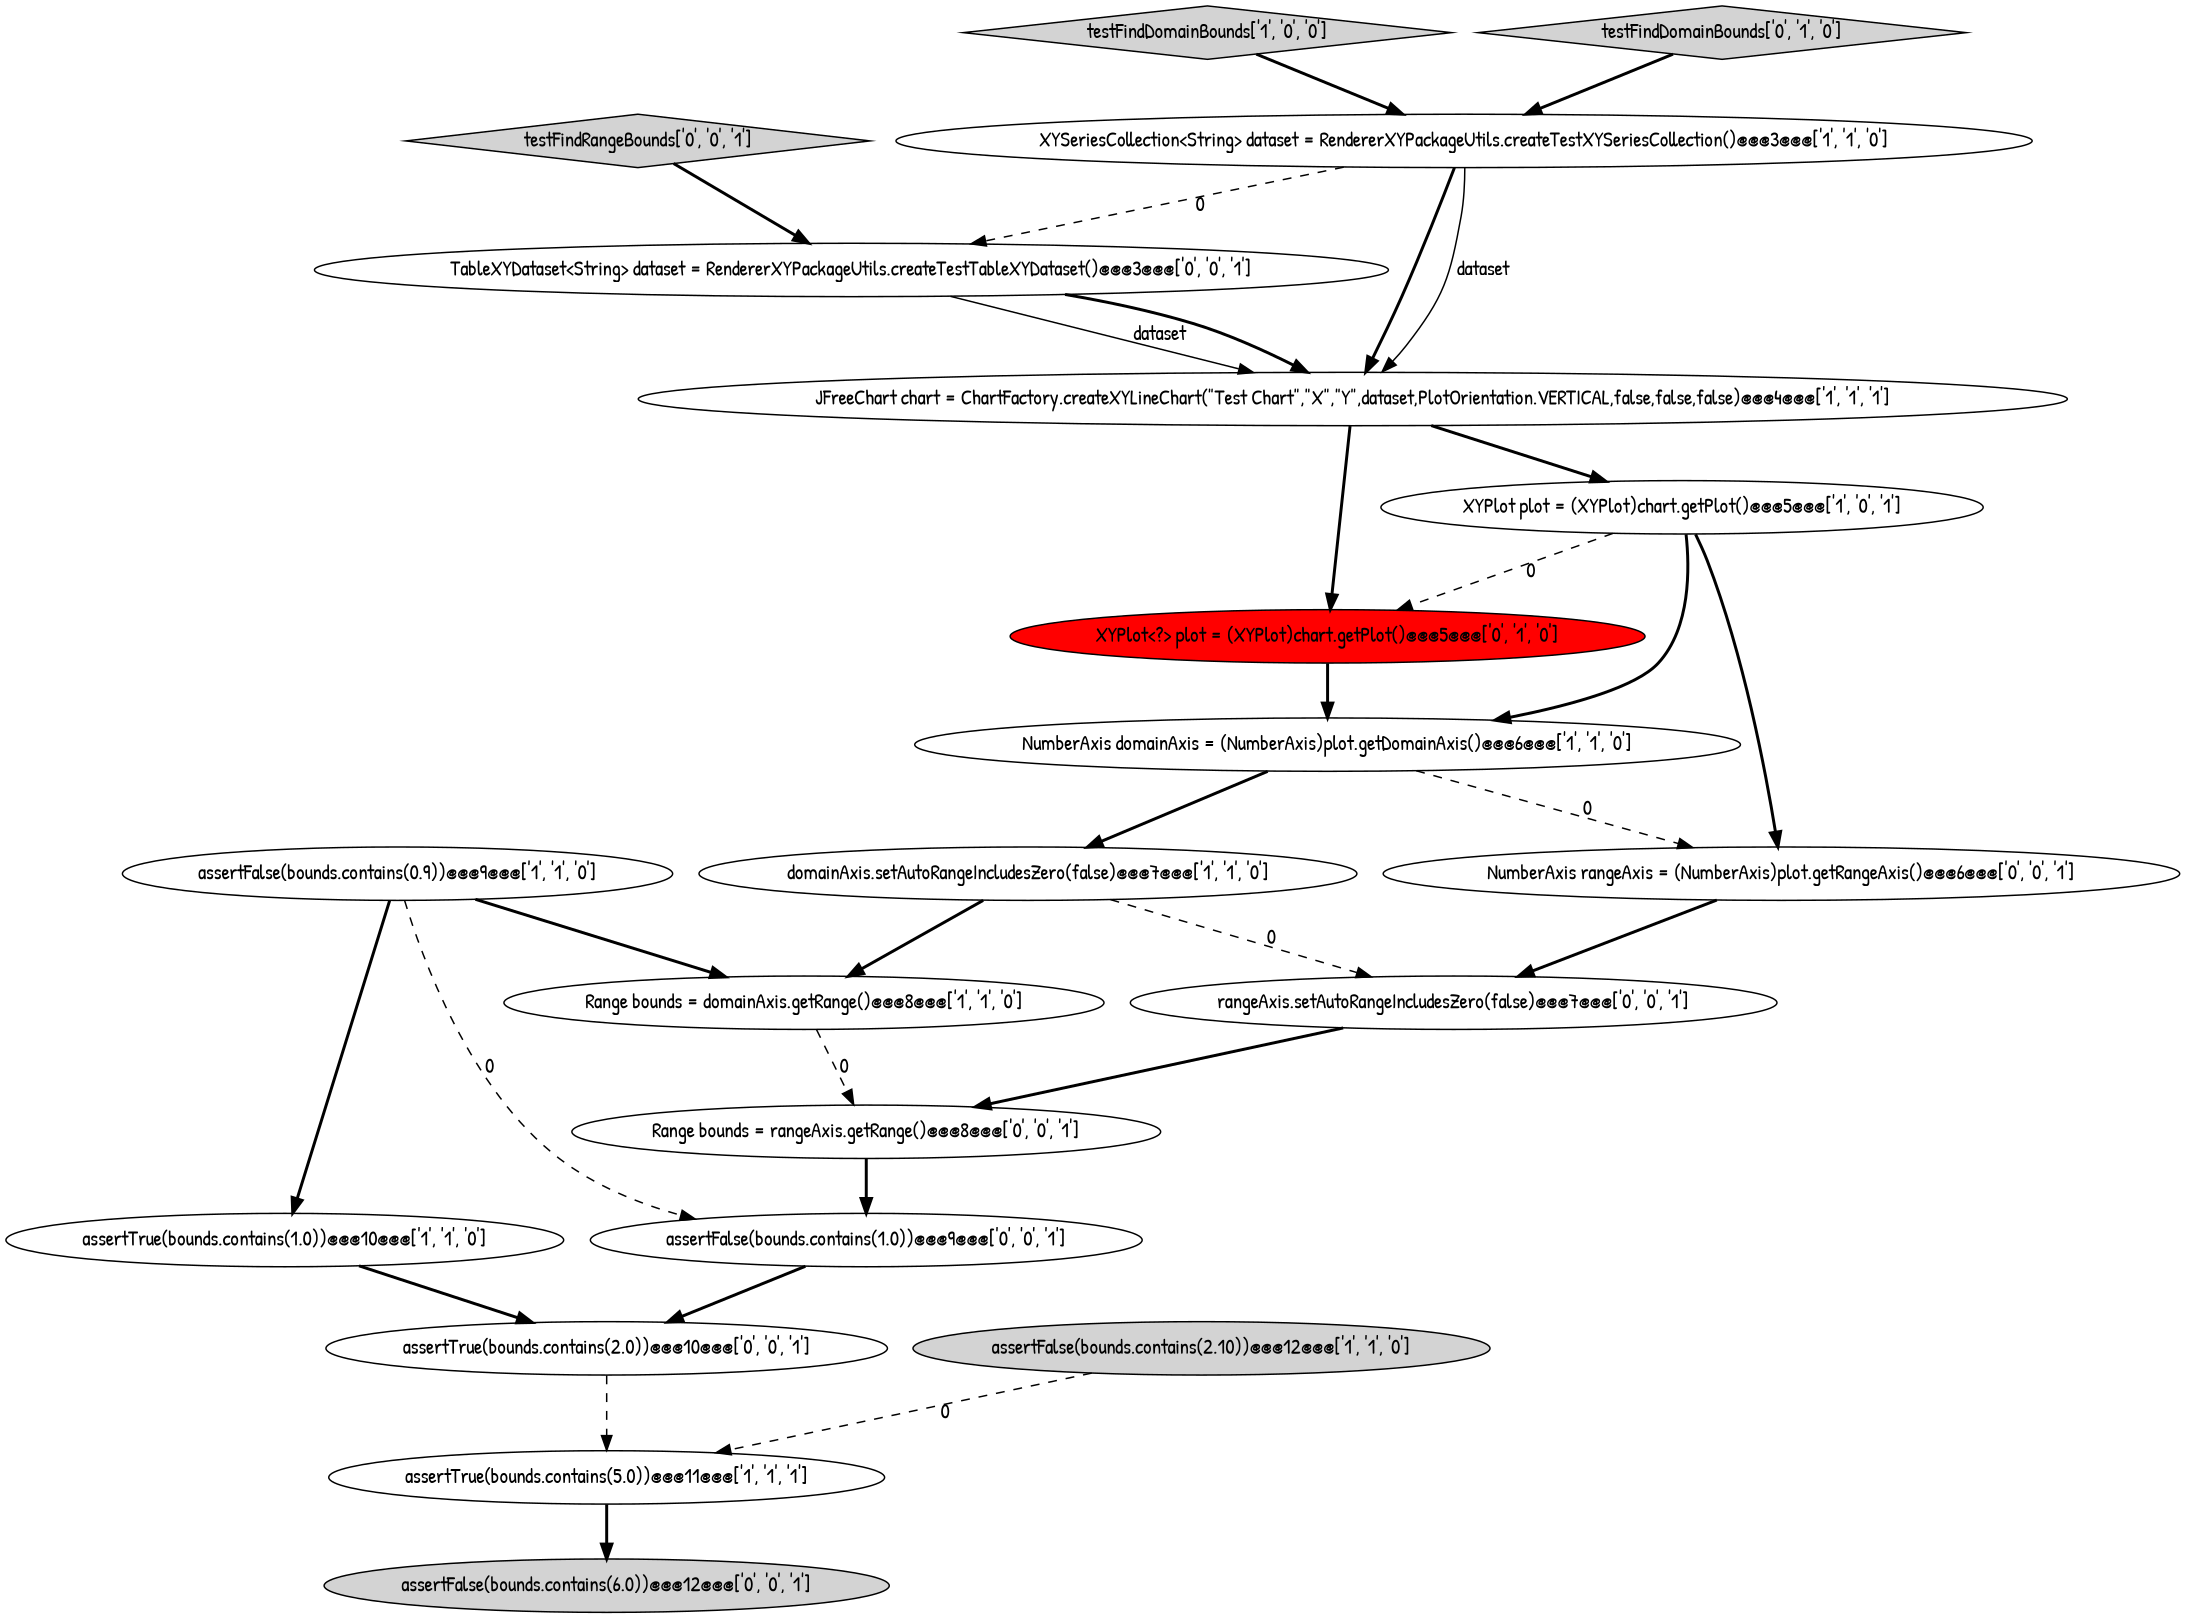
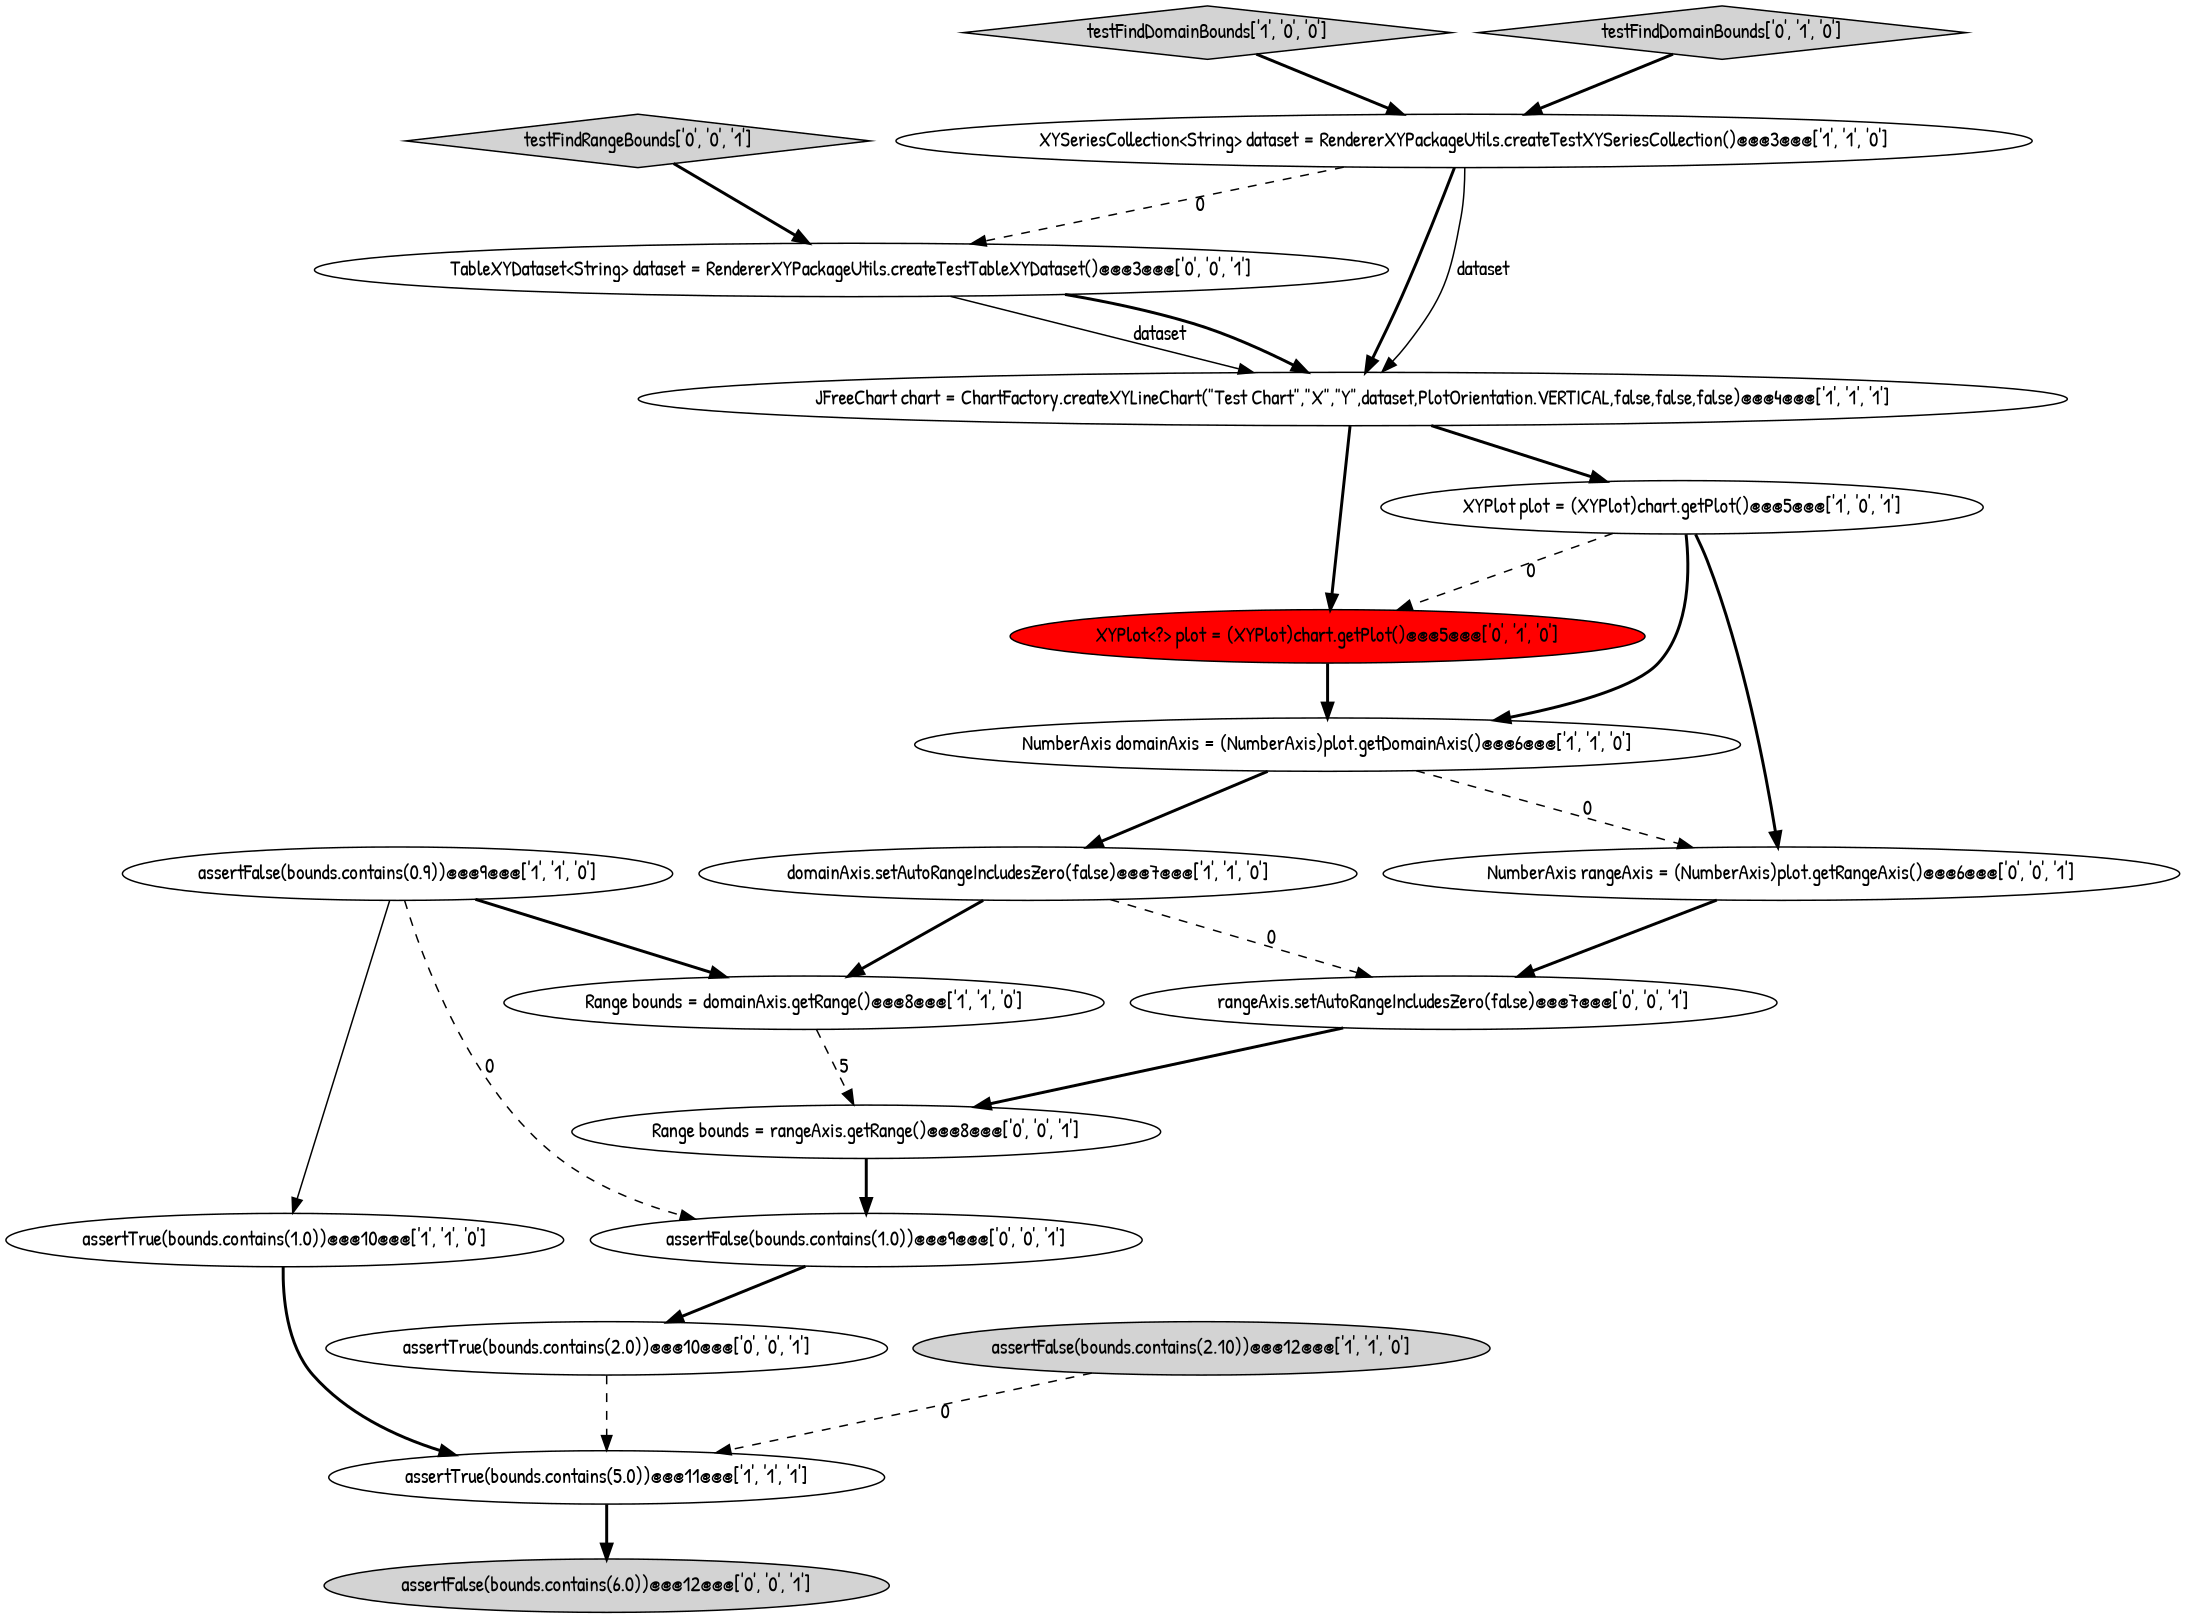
edge "assertFalse(bounds.contains(0.9))@@@9@@@['1', '1', '0']" -> "assertTrue(bounds.contains(1.0))@@@10@@@['1', '1', '0']": style bold -> solid
edge "Range bounds = domainAxis.getRange()@@@8@@@['1', '1', '0']" -> "Range bounds = rangeAxis.getRange()@@@8@@@['0', '0', '1']": label "0" -> "5"
edge "assertTrue(bounds.contains(1.0))@@@10@@@['1', '1', '0']" -> "assertTrue(bounds.contains(2.0))@@@10@@@['0', '0', '1']": now "assertTrue(bounds.contains(1.0))@@@10@@@['1', '1', '0']" -> "assertTrue(bounds.contains(5.0))@@@11@@@['1', '1', '1']"
